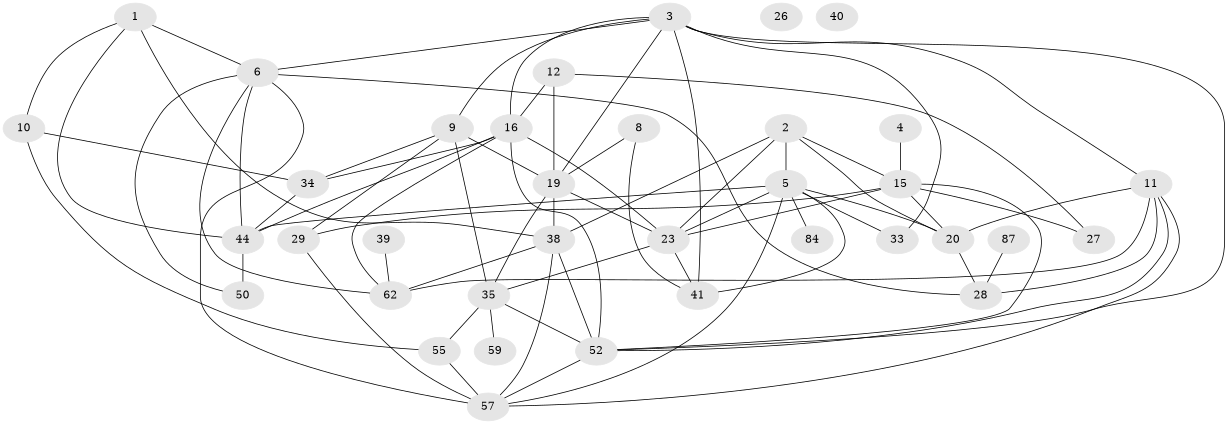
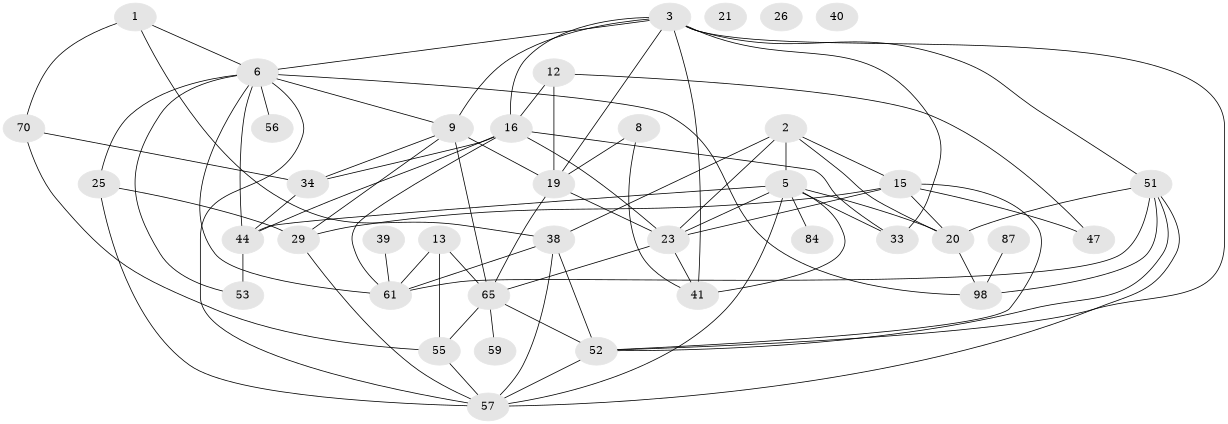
node "21": added
edge "6" -- "9": added
node "10": label "10" -> "70"
node "56": added
node "4": removed
edge "1" -- "44": removed
node "25": added
node "11": label "11" -> "51"
edge "19" -- "38": removed
edge "16" -- "52": now "16" -- "33"
node "13": added
node "27": label "27" -> "47"
node "50": label "50" -> "53"
node "62": label "62" -> "61"
node "35": label "35" -> "65"
node "28": label "28" -> "98"
